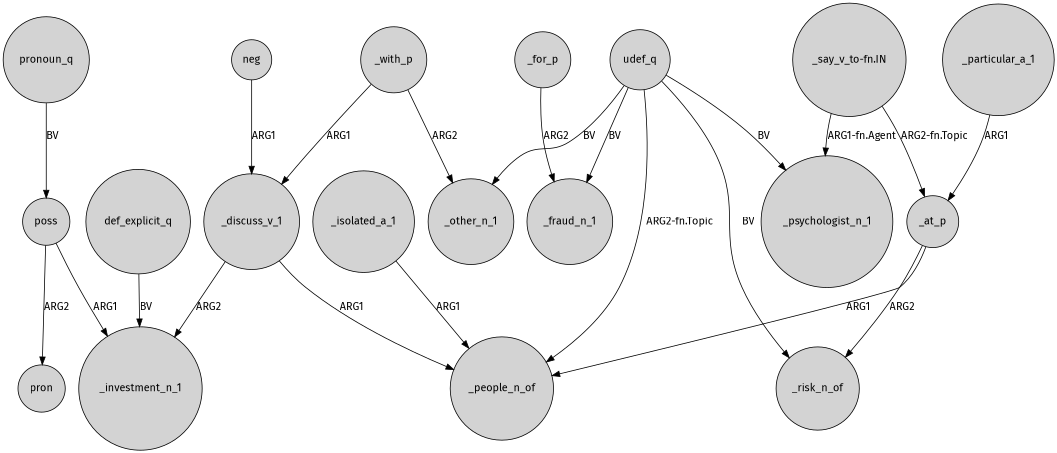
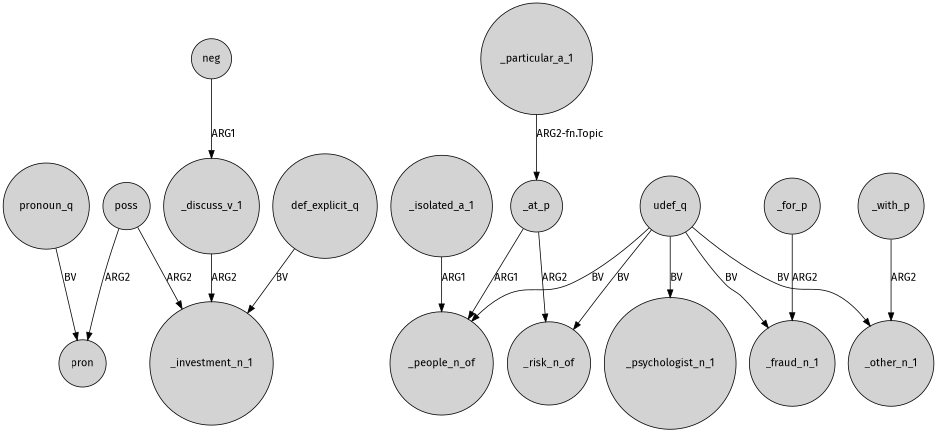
node "_say_v_to-fn.IN": removed
edge "_with_p" -> "_discuss_v_1": removed, label "ARG1"
edge "_particular_a_1" -> "_at_p": label "ARG1" -> "ARG2-fn.Topic"
edge "pronoun_q" -> "poss": now "pronoun_q" -> "pron"
edge "udef_q" -> "_people_n_of": label "ARG2-fn.Topic" -> "BV"
edge "poss" -> "_investment_n_1": label "ARG1" -> "ARG2"
edge "_discuss_v_1" -> "_people_n_of": removed, label "ARG1"
